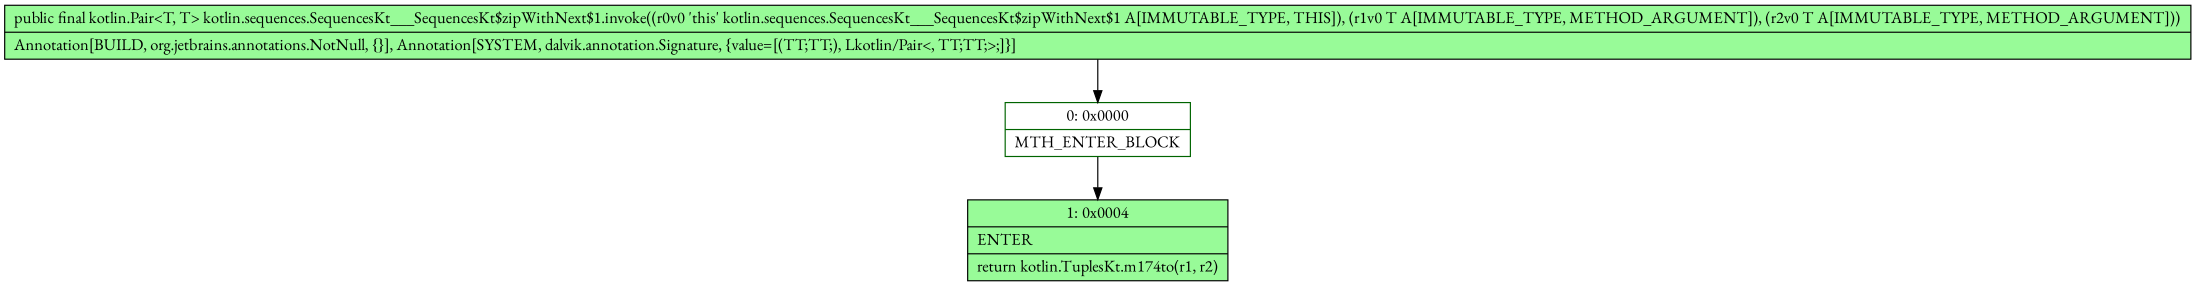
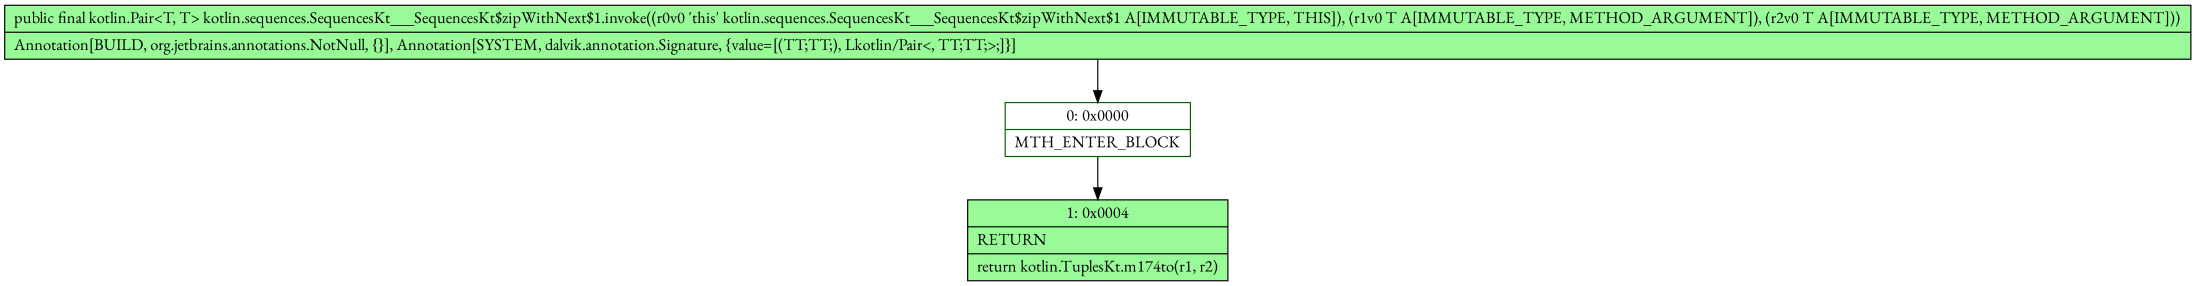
node "1: 0x0004": text "ENTER" -> "RETURN"
